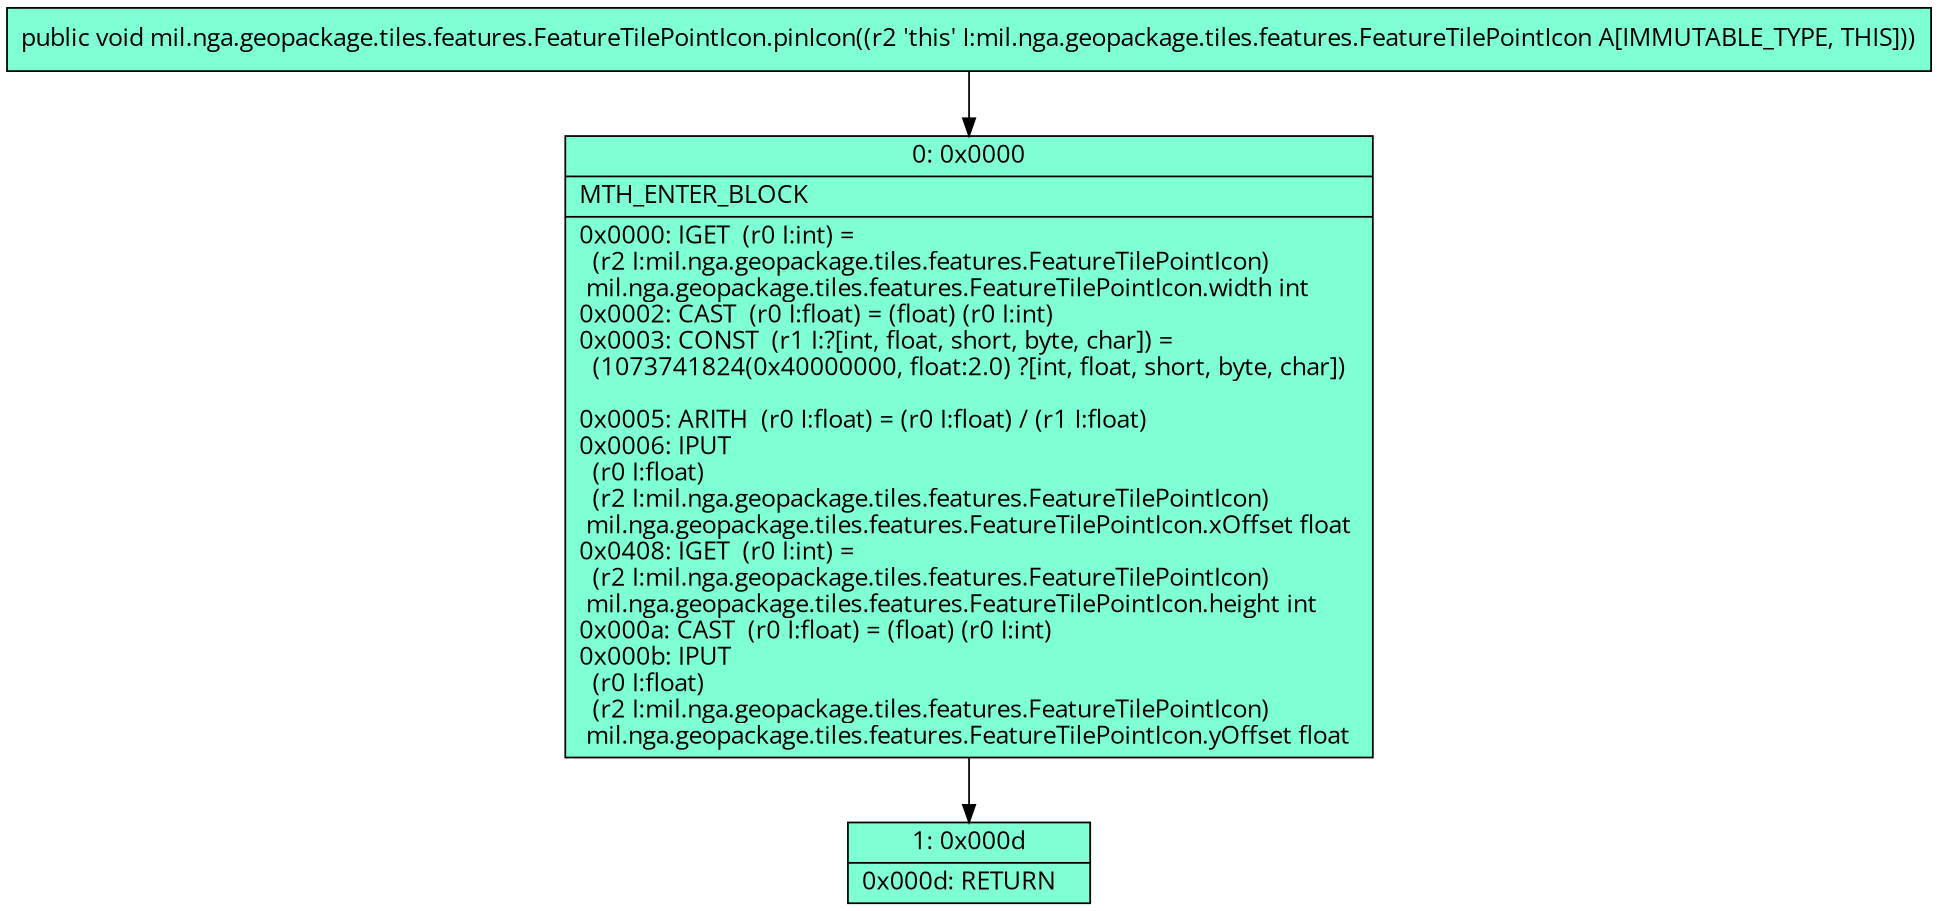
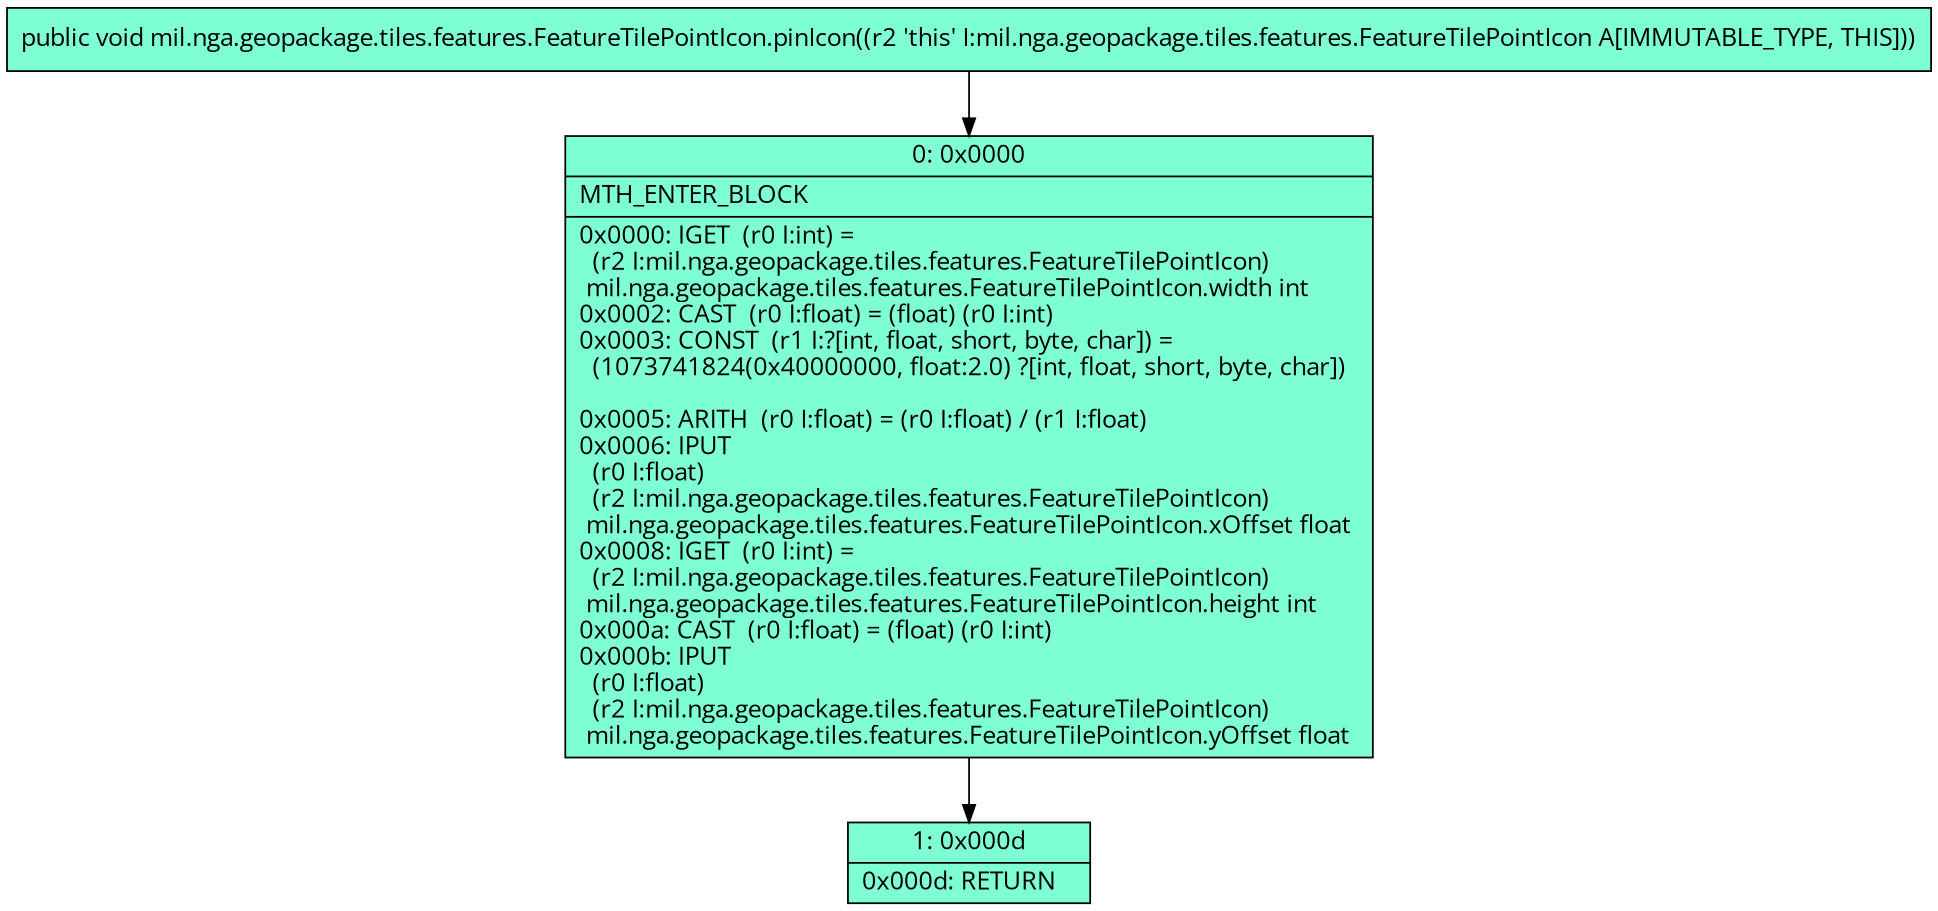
node "0: 0x0000": text "0x0408: IGET  (r0 I:int) =" -> "0x0008: IGET  (r0 I:int) ="
